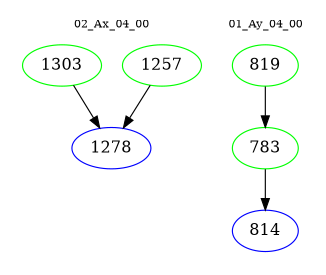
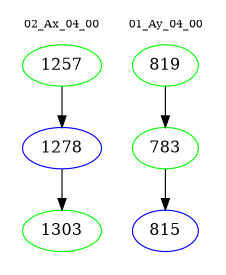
edge "1303" -> "1278": reversed
node "814": label "814" -> "815"
